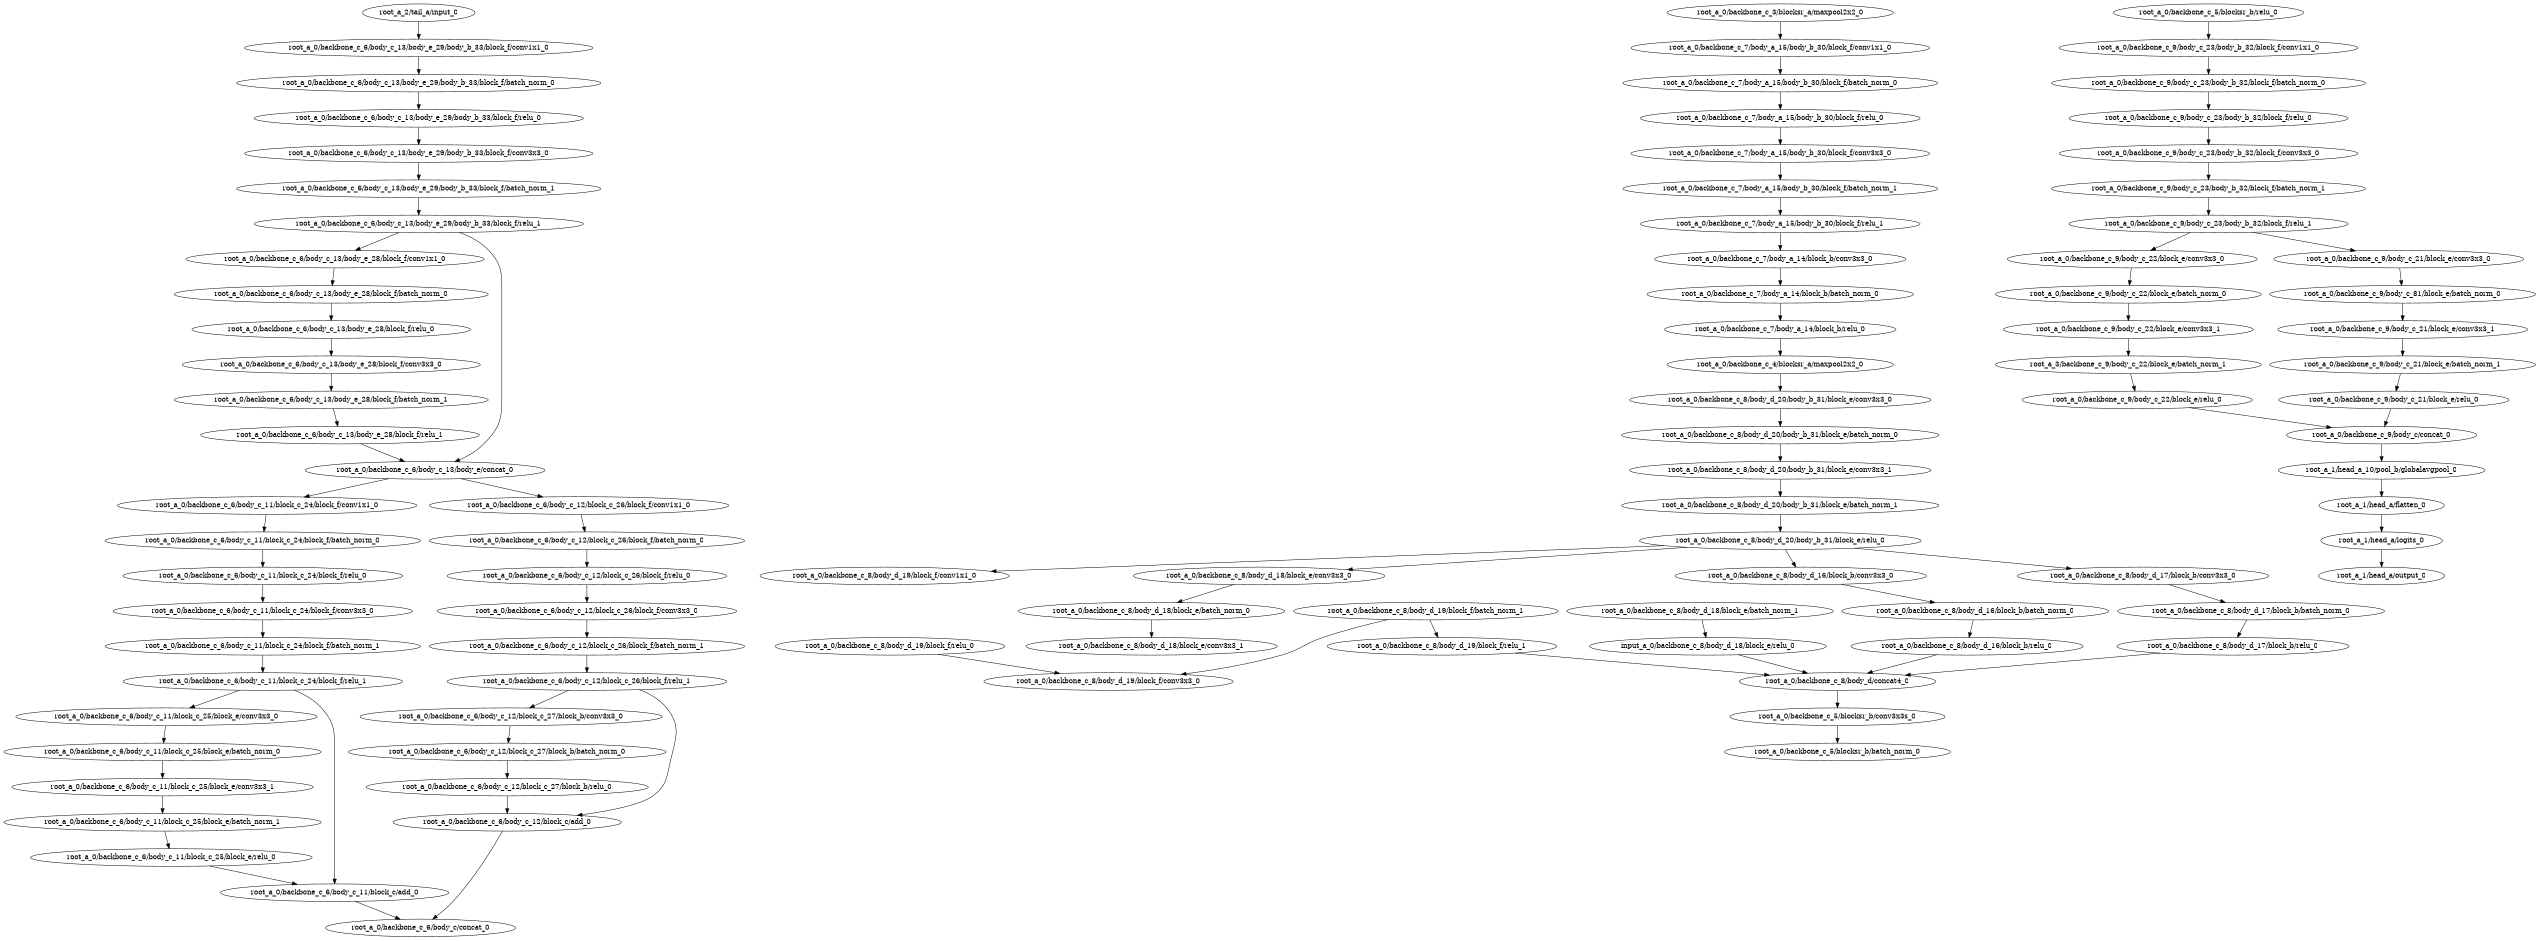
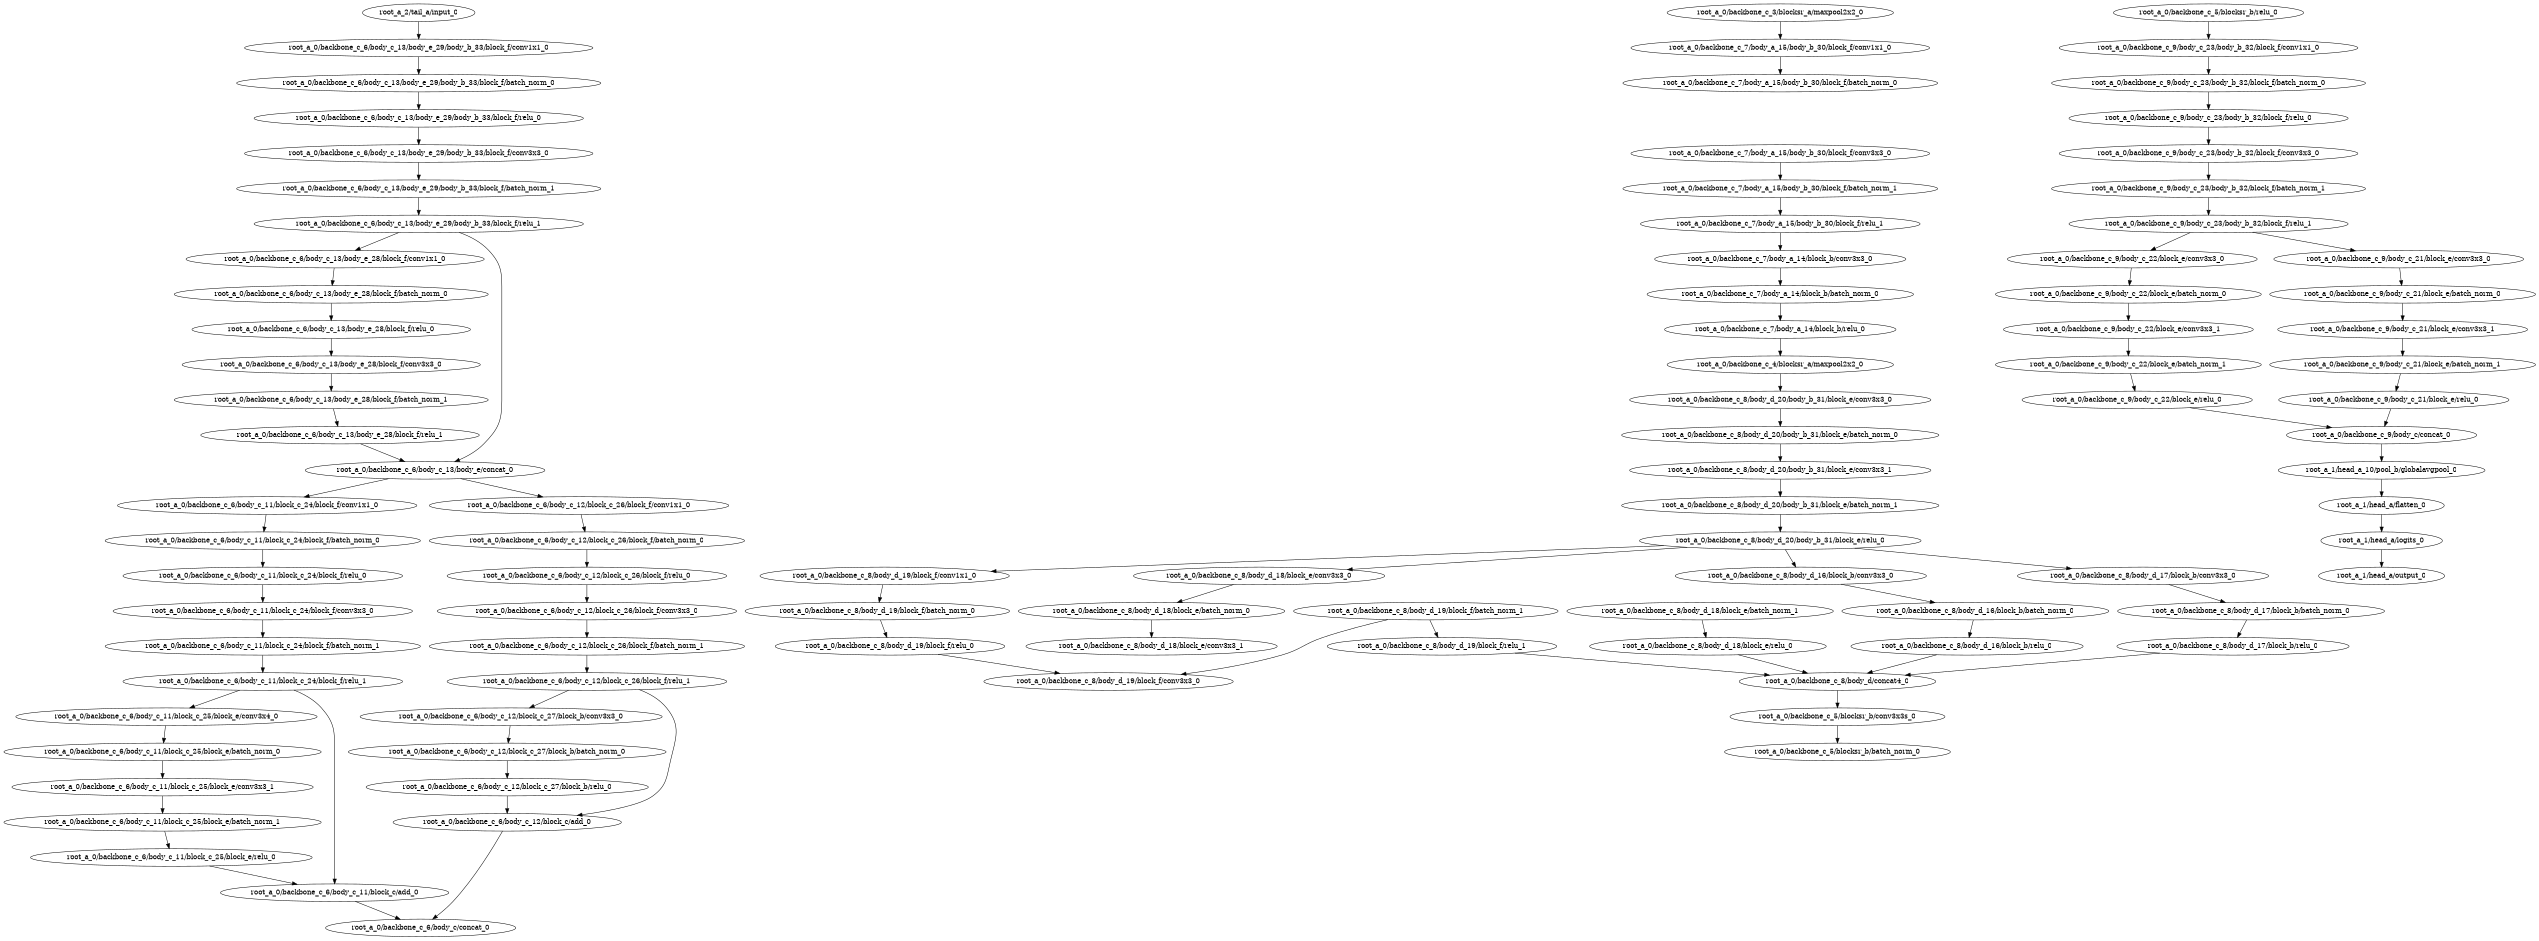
node "root_a_0/backbone_c_7/body_a_15/body_b_30/block_f/relu_0": removed
node "root_a_0/backbone_c_9/body_c_81/block_e/batch_norm_0": label "root_a_0/backbone_c_9/body_c_81/block_e/batch_norm_0" -> "root_a_0/backbone_c_9/body_c_21/block_e/batch_norm_0"
node "root_a_3/backbone_c_9/body_c_22/block_e/batch_norm_1": label "root_a_3/backbone_c_9/body_c_22/block_e/batch_norm_1" -> "root_a_0/backbone_c_9/body_c_22/block_e/batch_norm_1"
node "root_a_0/backbone_c_8/body_d_19/block_f/batch_norm_0": added
node "input_a_0/backbone_c_8/body_d_18/block_e/relu_0": label "input_a_0/backbone_c_8/body_d_18/block_e/relu_0" -> "root_a_0/backbone_c_8/body_d_18/block_e/relu_0"
node "root_a_0/backbone_c_6/body_c_11/block_c_25/block_e/conv3x3_0": label "root_a_0/backbone_c_6/body_c_11/block_c_25/block_e/conv3x3_0" -> "root_a_0/backbone_c_6/body_c_11/block_c_25/block_e/conv3x4_0"
